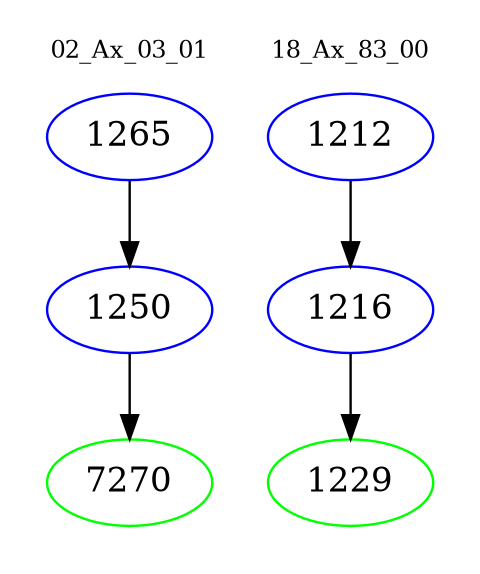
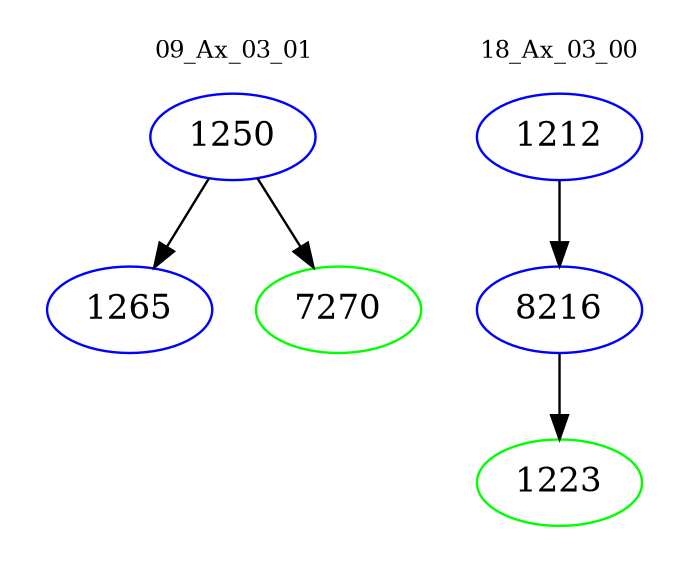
cluster "02_Ax_03_01": label "02_Ax_03_01" -> "09_Ax_03_01"
cluster "18_Ax_83_00": label "18_Ax_83_00" -> "18_Ax_03_00"
edge "1265" -> "1250": reversed
node "1216": label "1216" -> "8216"
node "1229": label "1229" -> "1223"
